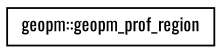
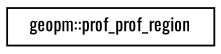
node "geopm::geopm_prof_region": label "geopm::geopm_prof_region" -> "geopm::prof_prof_region"
